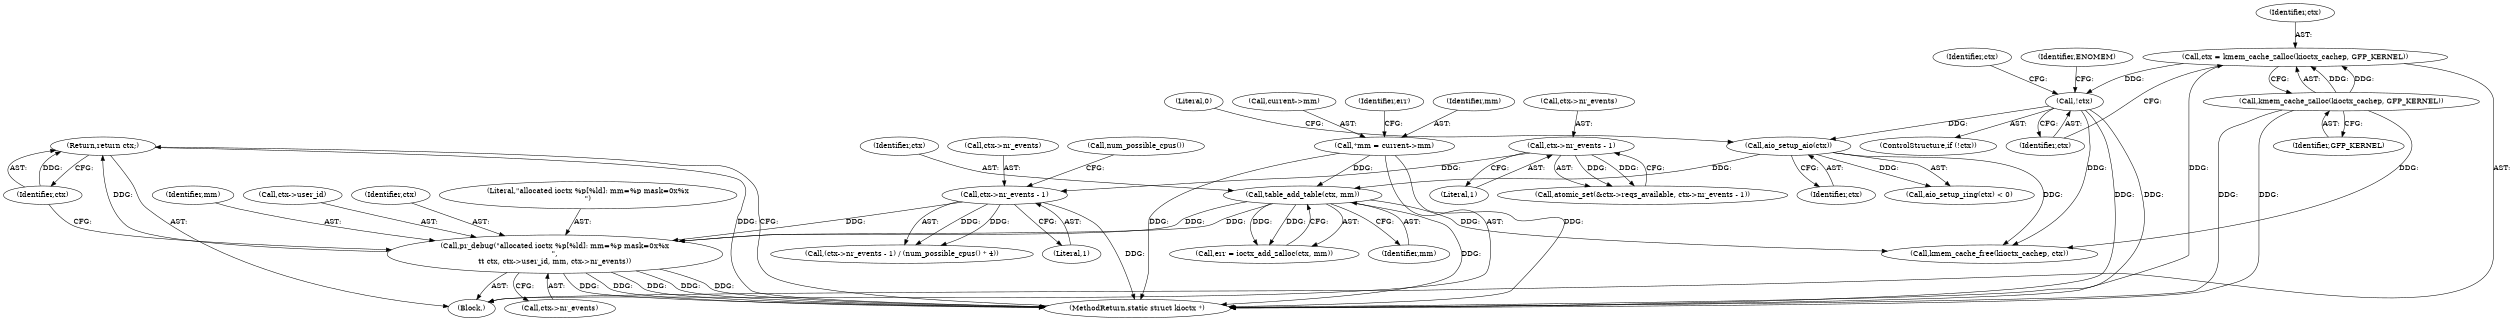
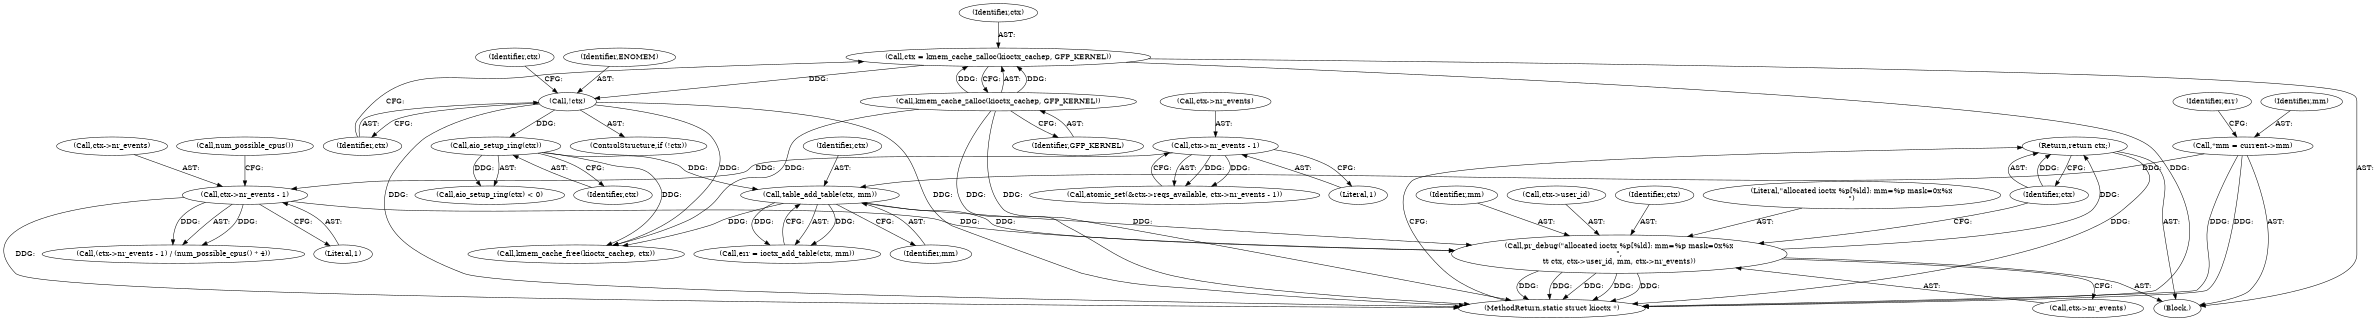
edge "(Identifier,ENOMEM)" -> "(Call,!ctx)": label "CFG: " -> "AST: "
node "(Literal,0)": removed
node "(Call,current->mm)": removed
node "(Call,aio_setup_aio(ctx))": label "(Call,aio_setup_aio(ctx))" -> "(Call,aio_setup_ring(ctx))"
node "(Call,err = ioctx_add_zalloc(ctx, mm))": label "(Call,err = ioctx_add_zalloc(ctx, mm))" -> "(Call,err = ioctx_add_table(ctx, mm))"
edge "(Call,table_add_table(ctx, mm))" -> "(MethodReturn,static struct kioctx *)": removed, label "DDG:"
